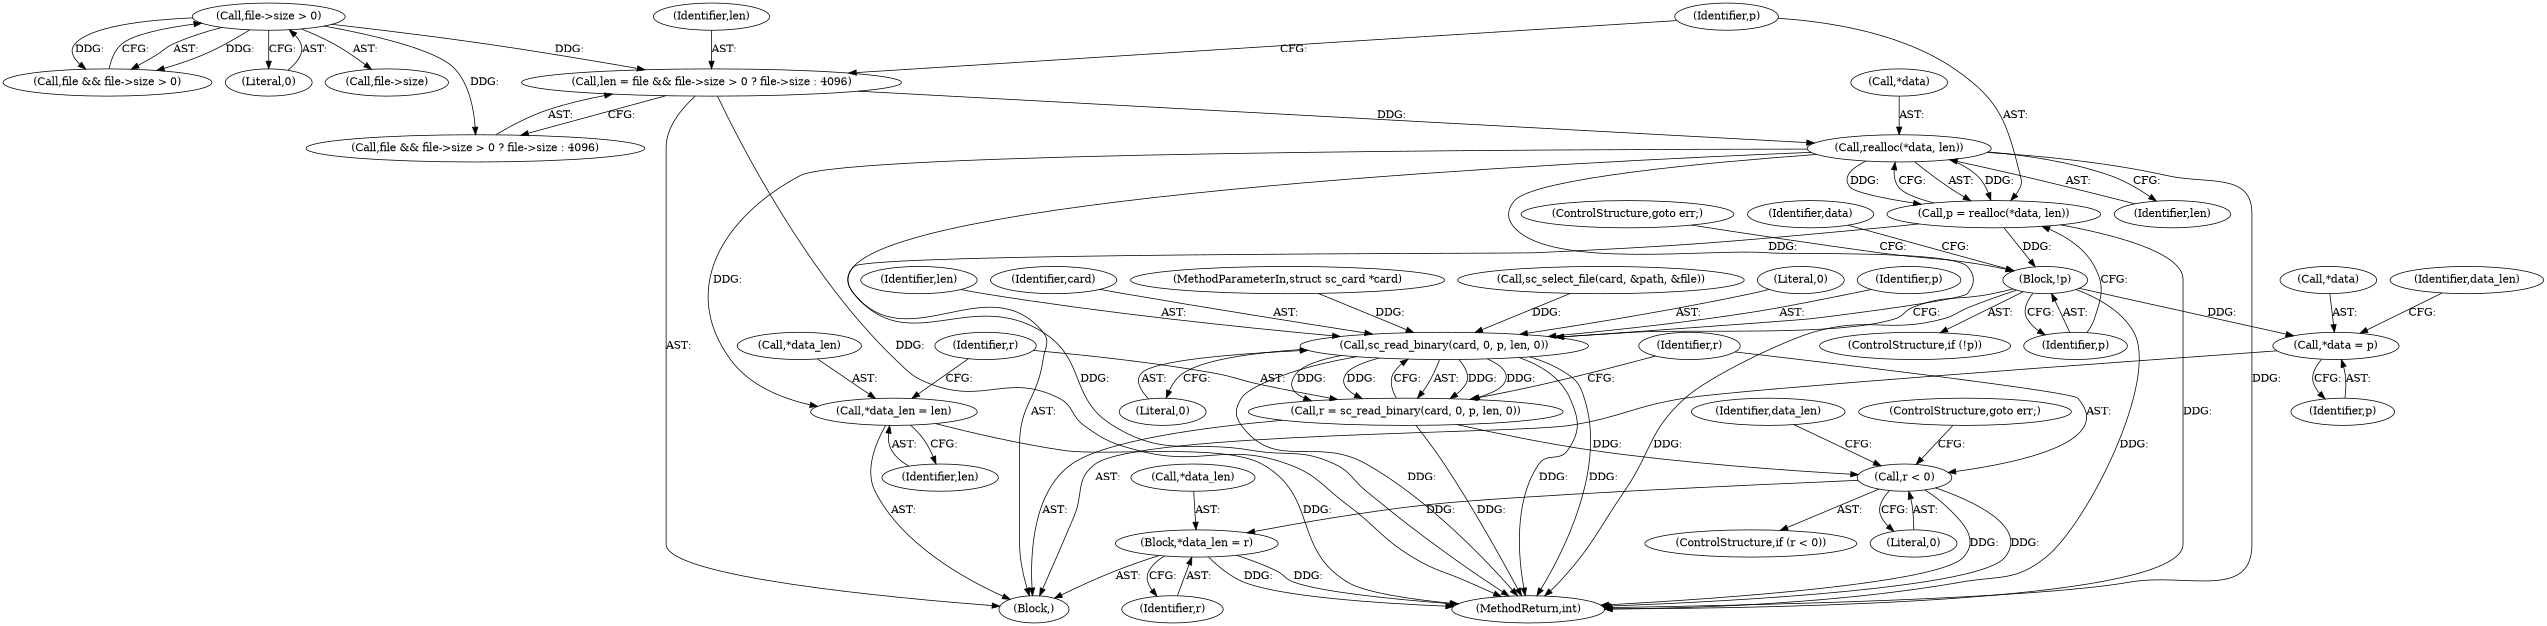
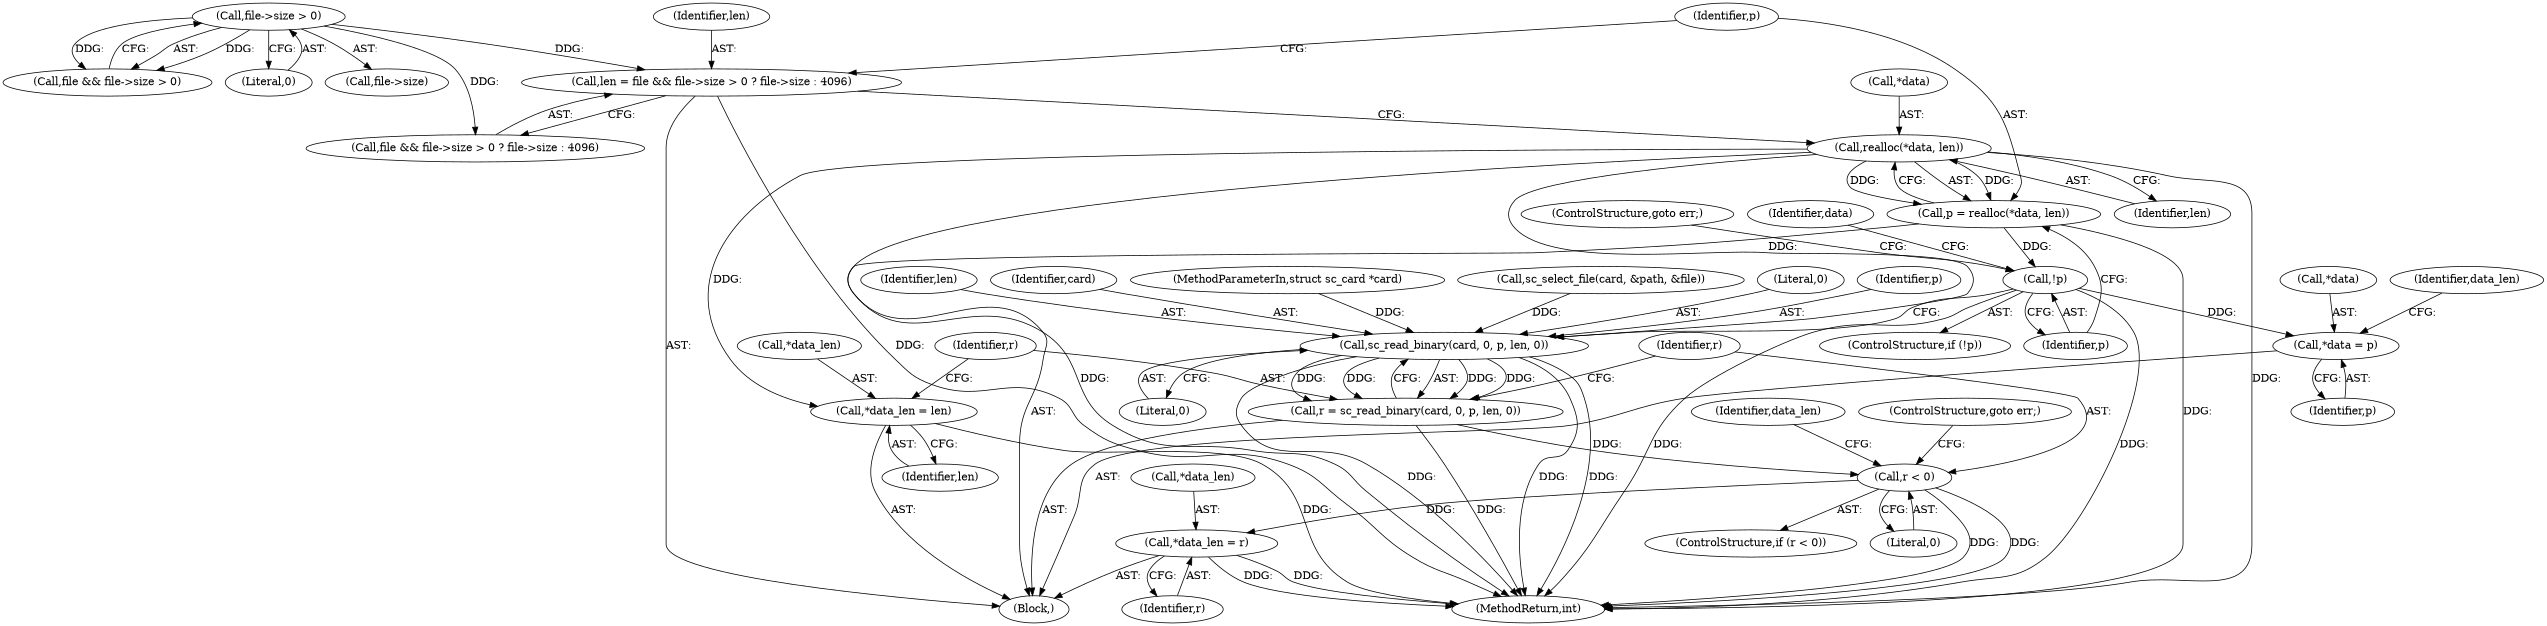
edge "(Call,len = file && file->size > 0 ? file->size : 4096)" -> "(Call,realloc(*data, len))": label "DDG: " -> "CFG: "
node "(Block,!p)": label "(Block,!p)" -> "(Call,!p)"
node "(Block,*data_len = r)": label "(Block,*data_len = r)" -> "(Call,*data_len = r)"
